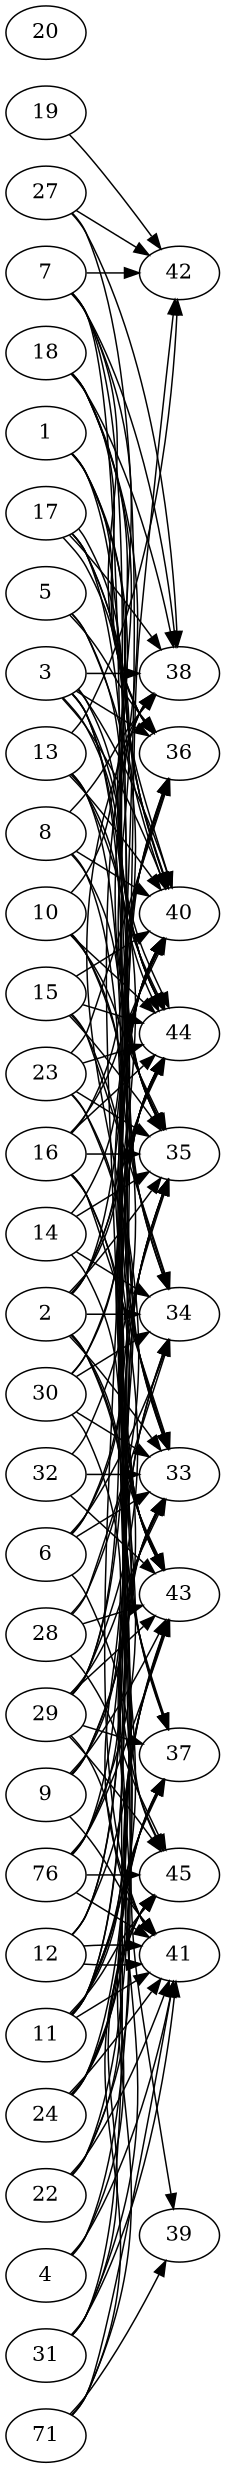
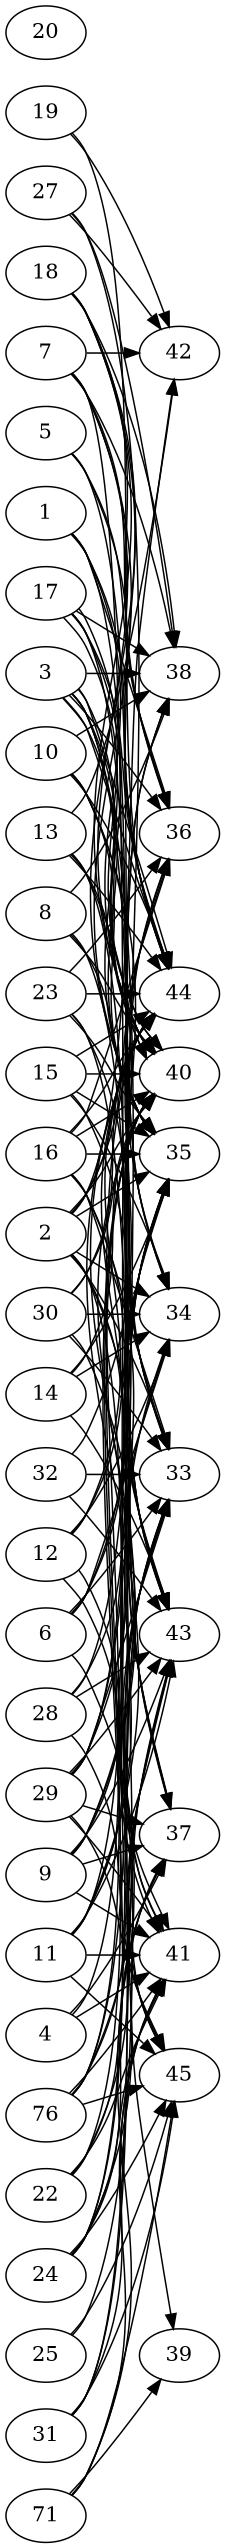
edge "19" -> "44": added
edge "11" -> "37": now "9" -> "37"
node "25": added
